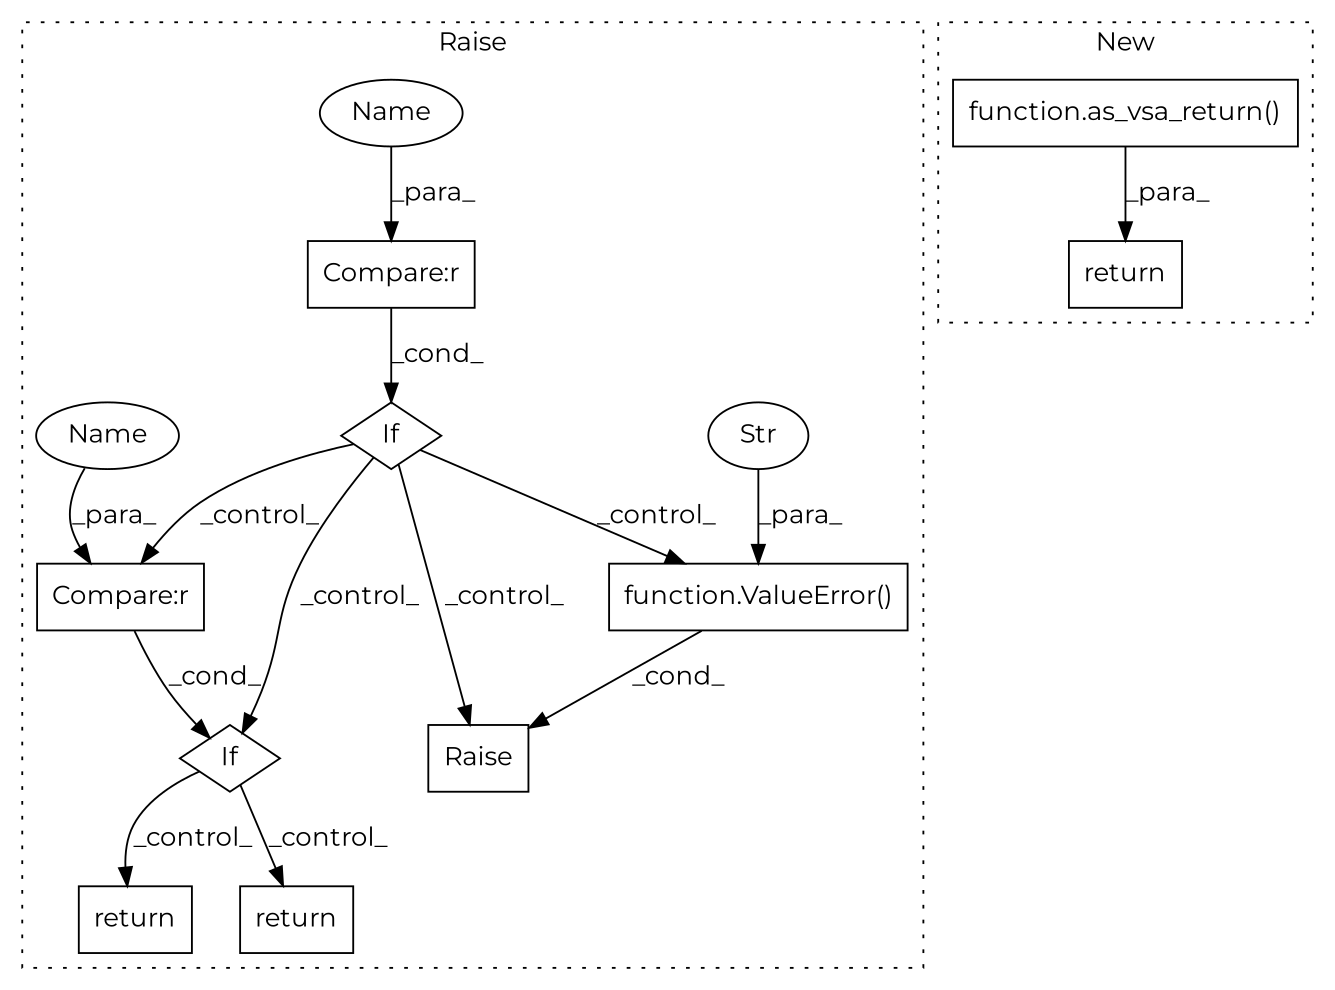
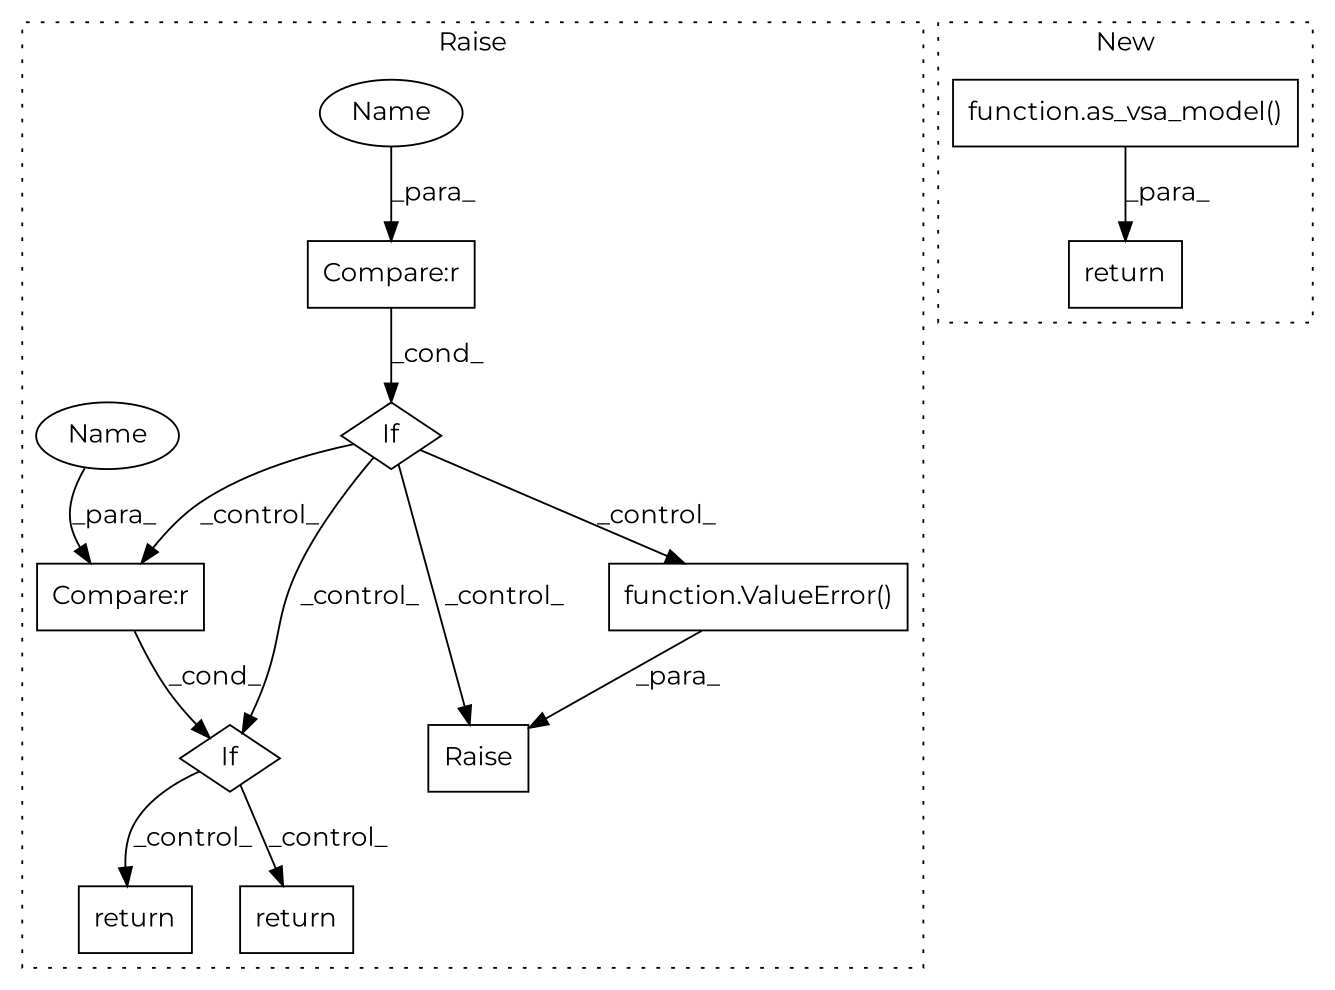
node "function.as_vsa_return()": label "function.as_vsa_return()" -> "function.as_vsa_model()"
node "Str": removed
edge "function.ValueError()" -> "Raise": label "_cond_" -> "_para_"
